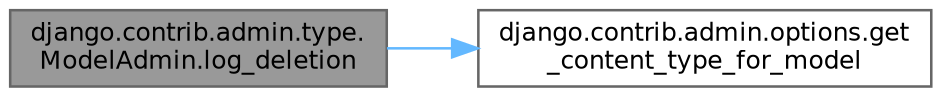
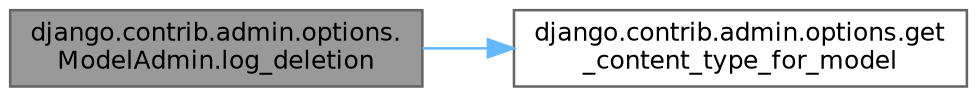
node "django.contrib.admin.type. ModelAdmin.log_deletion": label "django.contrib.admin.type. ModelAdmin.log_deletion" -> "django.contrib.admin.options. ModelAdmin.log_deletion"
